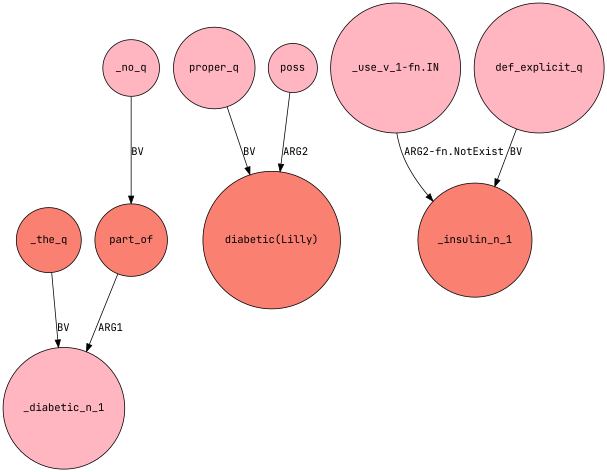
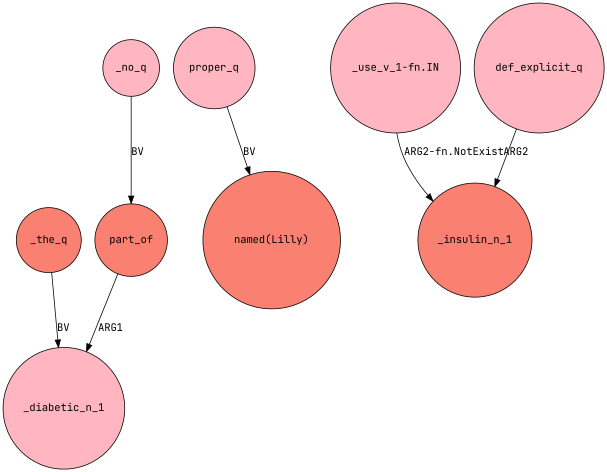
node "poss": removed
edge "def_explicit_q" -> "_insulin_n_1": label "BV" -> "ARG2"
node "diabetic(Lilly)": label "diabetic(Lilly)" -> "named(Lilly)"
